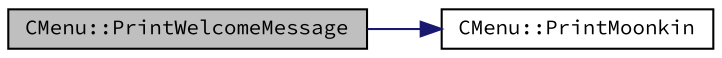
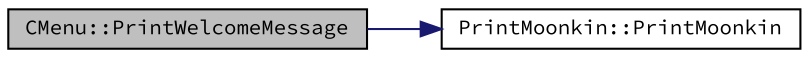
node "CMenu::PrintMoonkin": label "CMenu::PrintMoonkin" -> "PrintMoonkin::PrintMoonkin"
